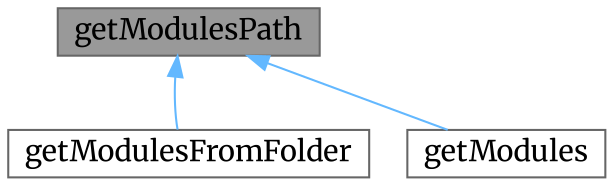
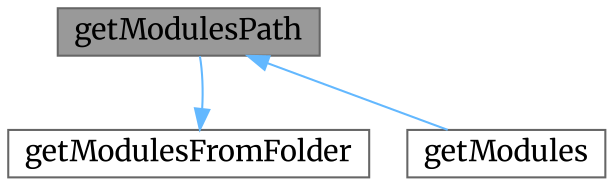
edge "getModulesFromFolder" -> "getModulesPath": reversed
